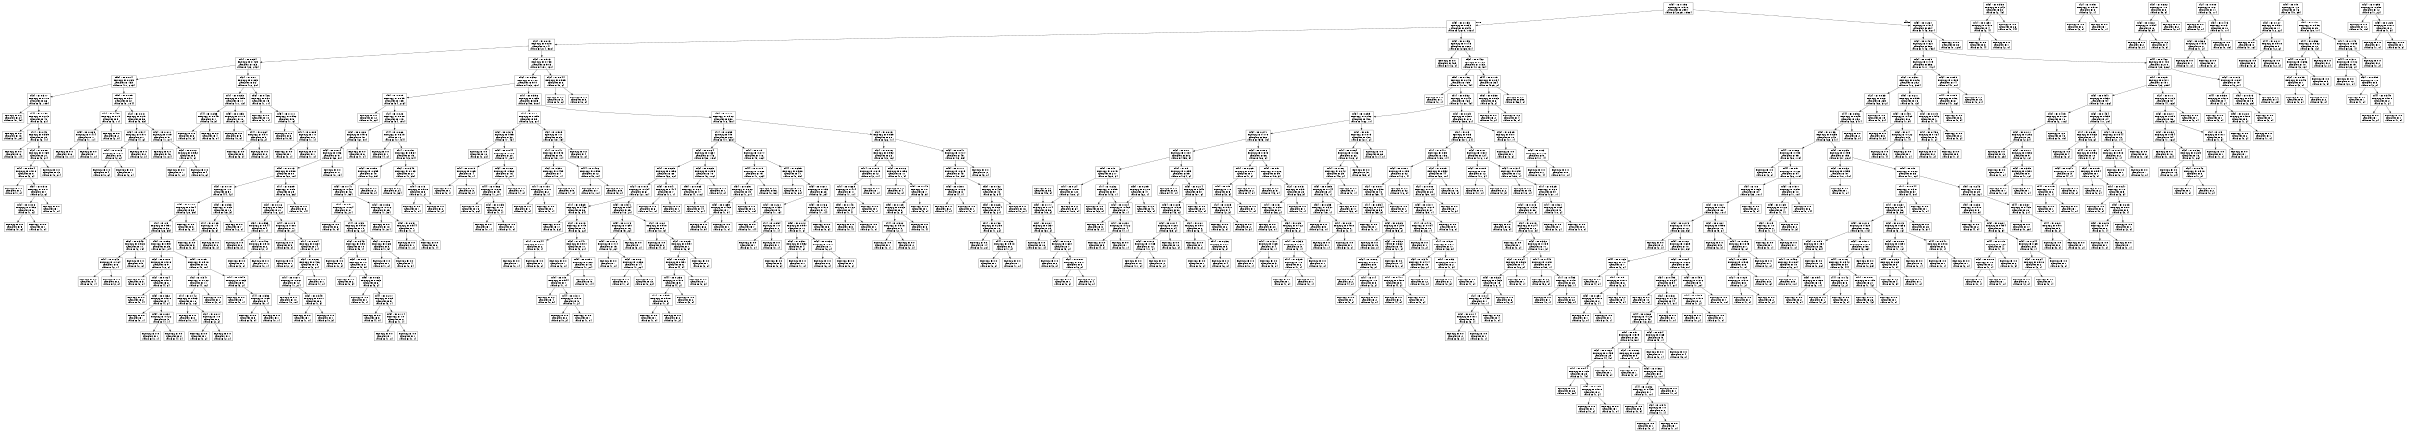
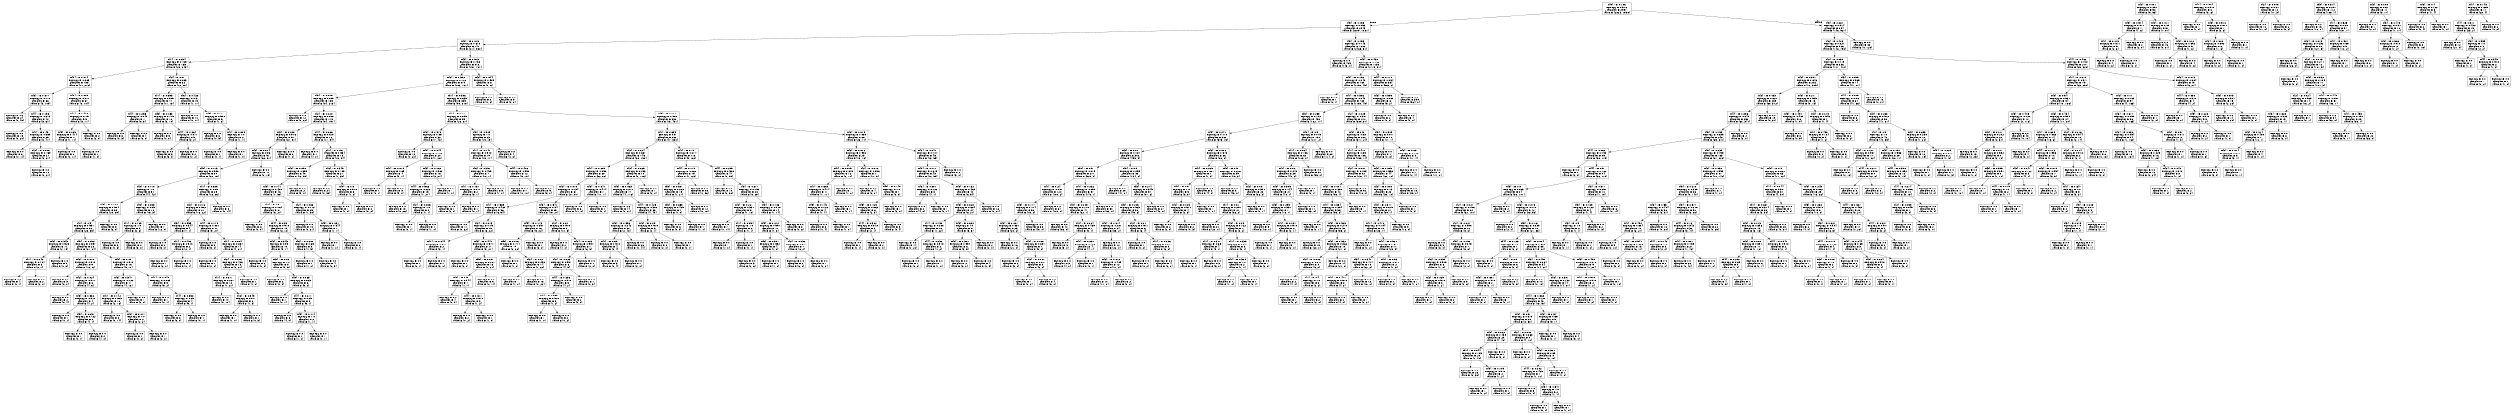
edge "X[5] <= 0.197 entropy = 0.956 samples = 29 value = [28, 17]" -> "X[1] <= 0.743 entropy = 0.605 samples = 17 value = [23, 4]": removed
edge "X[2] <= 0.013 entropy = 0.684 samples = 19 value = [6, 27]" -> "entropy = 0.0 samples = 14 value = [0, 25]": now "X[6] <= 0.573 entropy = 0.381 samples = 15 value = [2, 25]" -> "entropy = 0.0 samples = 14 value = [0, 25]"
edge "X[5] <= 0.085 entropy = 0.371 samples = 67 value = [8, 104]" -> "X[2] <= 0.001 entropy = 0.291 samples = 58 value = [5, 93]": removed
node "X[2] <= 0.233 entropy = 0.972 samples = 58 value = [41, 61]": added
edge "X[3] <= 0.491 entropy = 0.469 samples = 6 value = [1, 9]" -> "X[6] <= 0.4 entropy = 0.722 samples = 3 value = [1, 4]": removed
node "X[4] <= 0.066 entropy = 0.618 value = 76 value = [17, 94]": label "X[4] <= 0.066 entropy = 0.618 value = 76 value = [17, 94]" -> "X[4] <= 0.066 entropy = 0.618 samples = 76 value = [17, 94]"
node "X[1] <= 0.751 entropy = 0.534 samples = 75 value = [13, 94]": label "X[1] <= 0.751 entropy = 0.534 samples = 75 value = [13, 94]" -> "X[1] <= 0.751 samples = 0.534 samples = 75 value = [13, 94]"
node "X[2] <= 0.01 entropy = 0.307 samples = 124 value = [172, 10]": removed
edge "X[2] <= 0.008 entropy = 0.469 samples = 21 value = [3, 27]" -> "X[1] <= 0.504 entropy = 0.918 samples = 8 value = [3, 6]": removed
edge "entropy = 0.0 samples = 33 value = [45, 0]" -> "X[3] <= 0.177 entropy = 0.174 samples = 56 value = [75, 2]": reversed
edge "X[1] <= 0.232 entropy = 0.059 samples = 97 value = [145, 1]" -> "X[2] <= 0.004 entropy = 0.469 samples = 7 value = [9, 1]": now "X[1] <= 0.232 entropy = 0.059 samples = 97 value = [145, 1]" -> "X[3] <= 0.205 entropy = 0.118 samples = 47 value = [62, 1]"
node "X[4] <= 0.425 entropy = 0.386 samples = 33 value = [4, 49]": added
edge "X[3] <= 0.623 entropy = 0.684 samples = 24 value = [6, 27]" -> "X[3] <= 0.682 entropy = 1.0 samples = 8 value = [5, 5]": added
edge "X[2] <= 0.027 entropy = 0.796 samples = 82 value = [32, 101]" -> "X[6] <= 0.273 entropy = 0.718 samples = 72 value = [23, 93]": now "X[3] <= 0.8 entropy = 0.823 samples = 84 value = [35, 101]" -> "X[6] <= 0.273 entropy = 0.718 samples = 72 value = [23, 93]"
edge "X[1] <= 0.637 entropy = 0.314 samples = 36 value = [3, 50]" -> "X[5] <= 0.218 entropy = 0.329 samples = 86 value = [9, 140]": now "X[2] <= 0.032 entropy = 0.353 samples = 87 value = [10, 140]" -> "X[5] <= 0.218 entropy = 0.329 samples = 86 value = [9, 140]"
edge "X[2] <= 0.014 entropy = 0.281 samples = 24 value = [39, 2]" -> "X[2] <= 0.012 entropy = 0.485 samples = 12 value = [17, 2]": now "entropy = 0.0 samples = 12 value = [22, 0]" -> "X[2] <= 0.012 entropy = 0.485 samples = 12 value = [17, 2]"
node "X[5] <= 0.016 entropy = 0.414 samples = 15 value = [2, 22]": label "X[5] <= 0.016 entropy = 0.414 samples = 15 value = [2, 22]" -> "X[5] <= 0.016 entropy = 0.414 value = 15 value = [2, 22]"
node "X[3] <= 0.332 value = 0.362 samples = 19 value = [27, 2]": label "X[3] <= 0.332 value = 0.362 samples = 19 value = [27, 2]" -> "X[3] <= 0.332 entropy = 0.362 samples = 19 value = [27, 2]"
